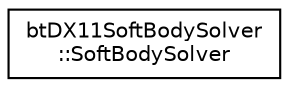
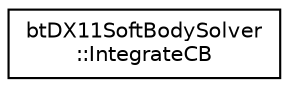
node "btDX11SoftBodySolver ::SoftBodySolver": label "btDX11SoftBodySolver ::SoftBodySolver" -> "btDX11SoftBodySolver ::IntegrateCB"
